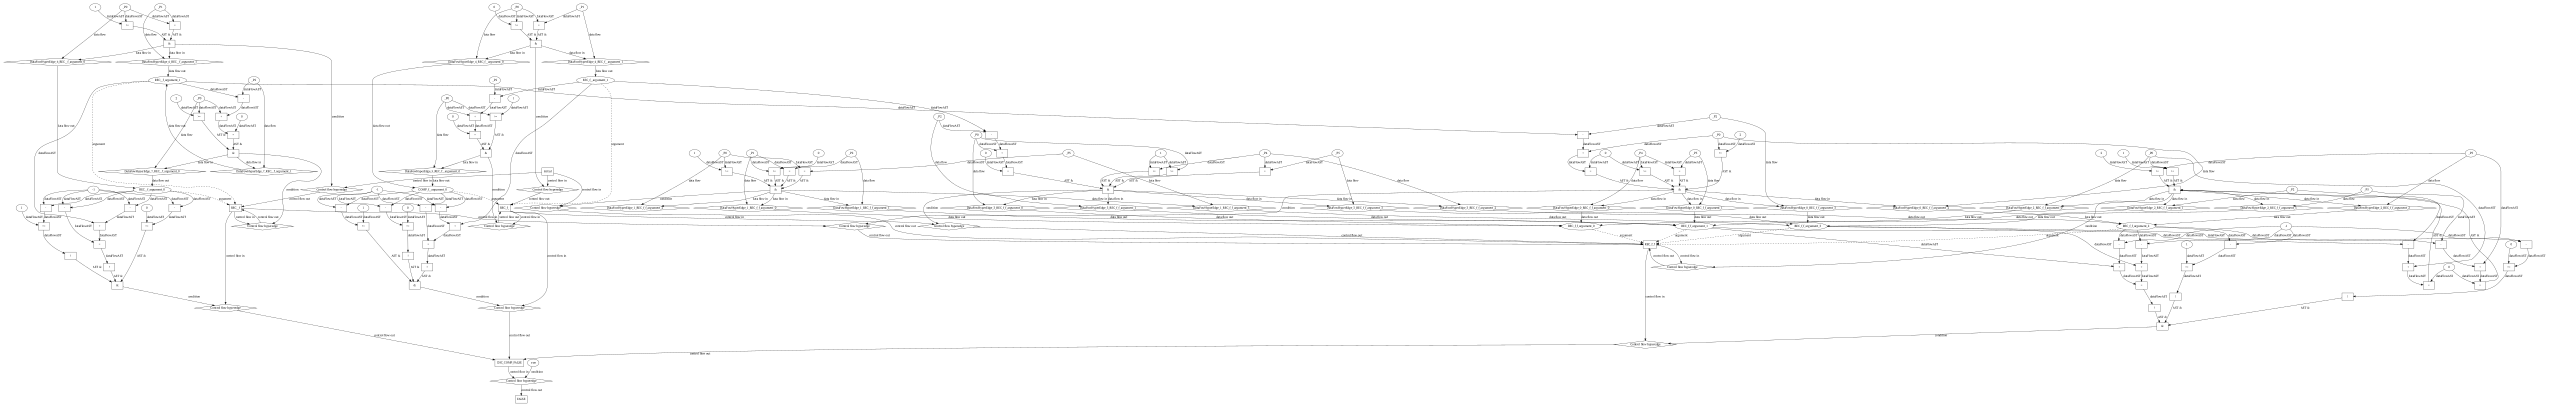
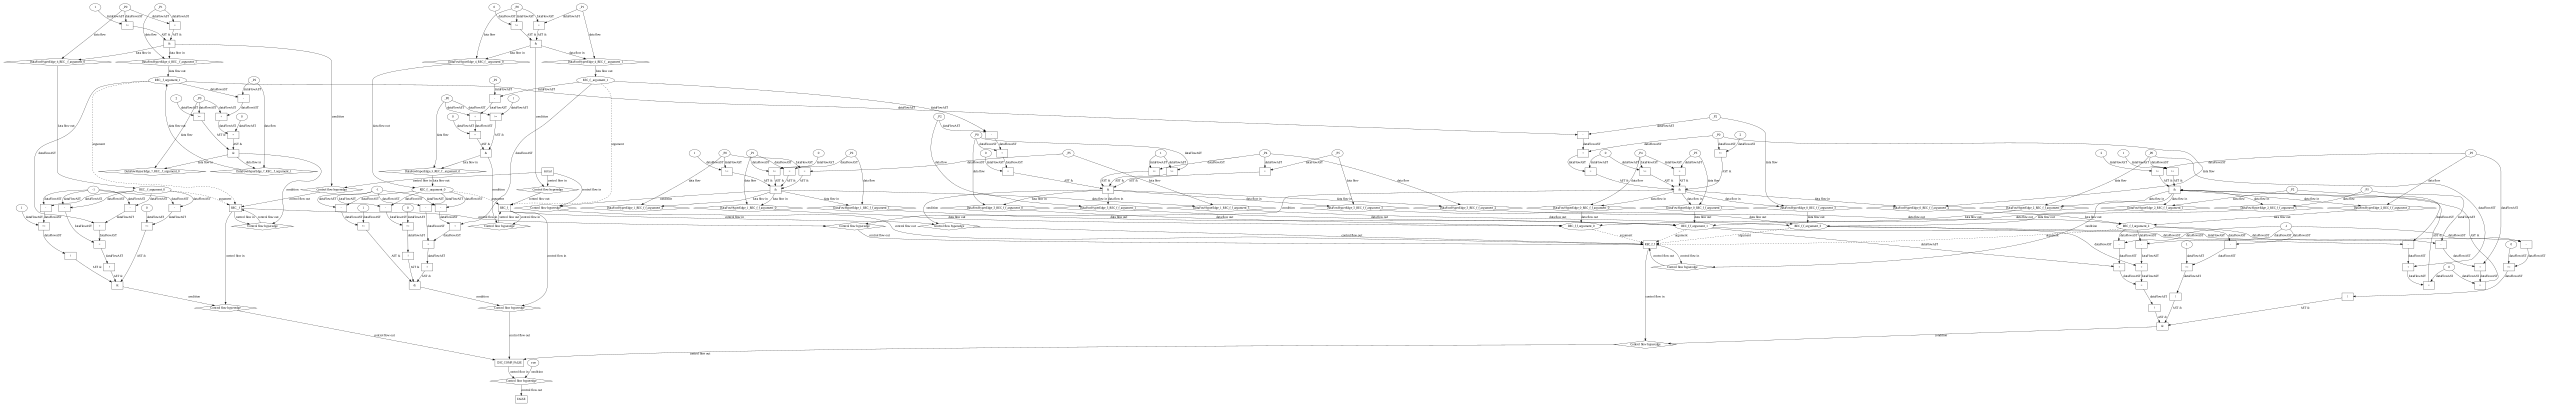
edge "DataFowHyperEdge_7_REC__f_argument_0" -> "REC__f_argument_0": removed, label "data flow out"
node "COMP_f__argument_0": label "COMP_f__argument_0" -> "REC_f__argument_0"
